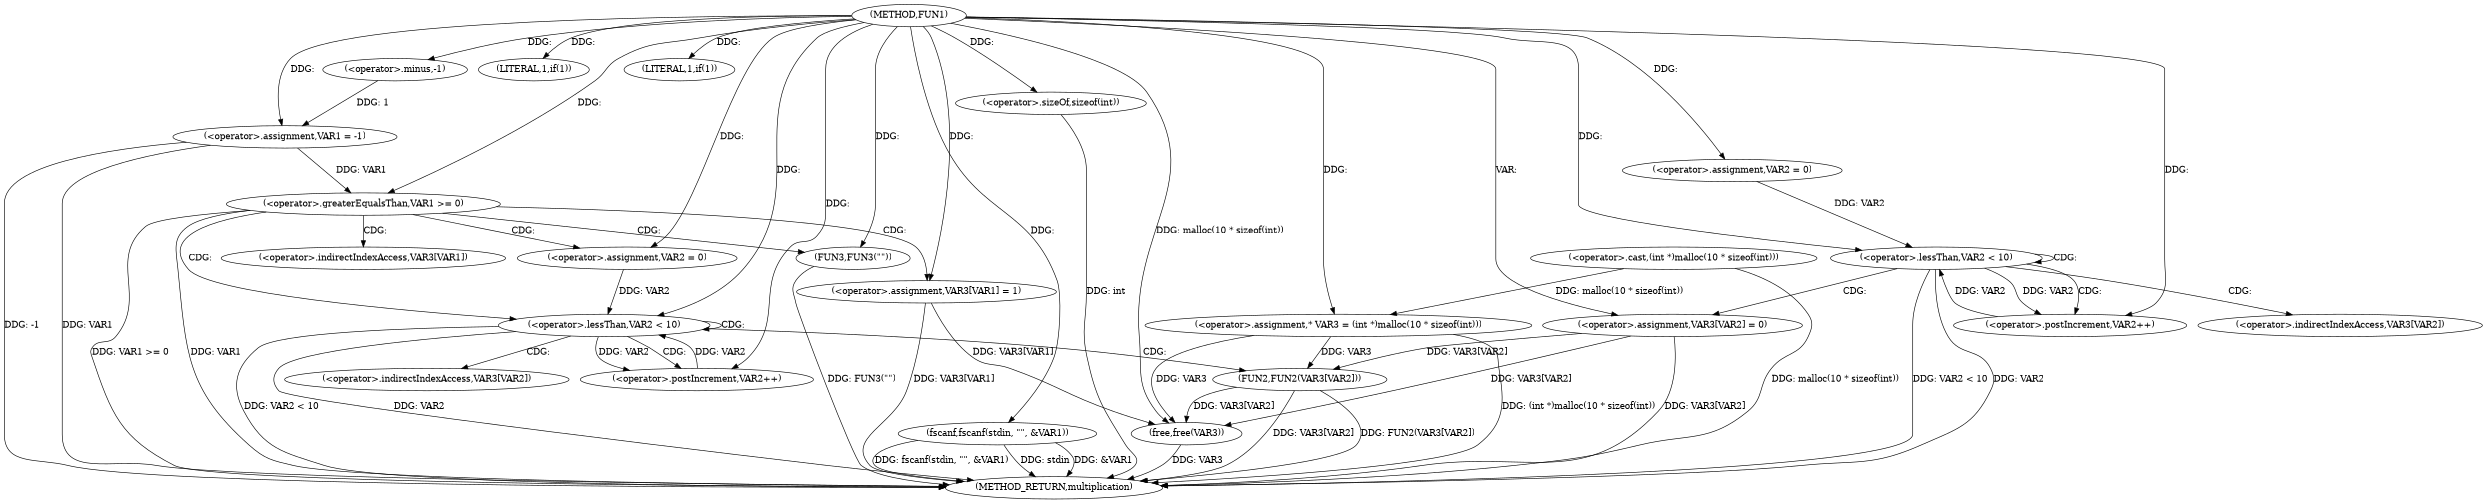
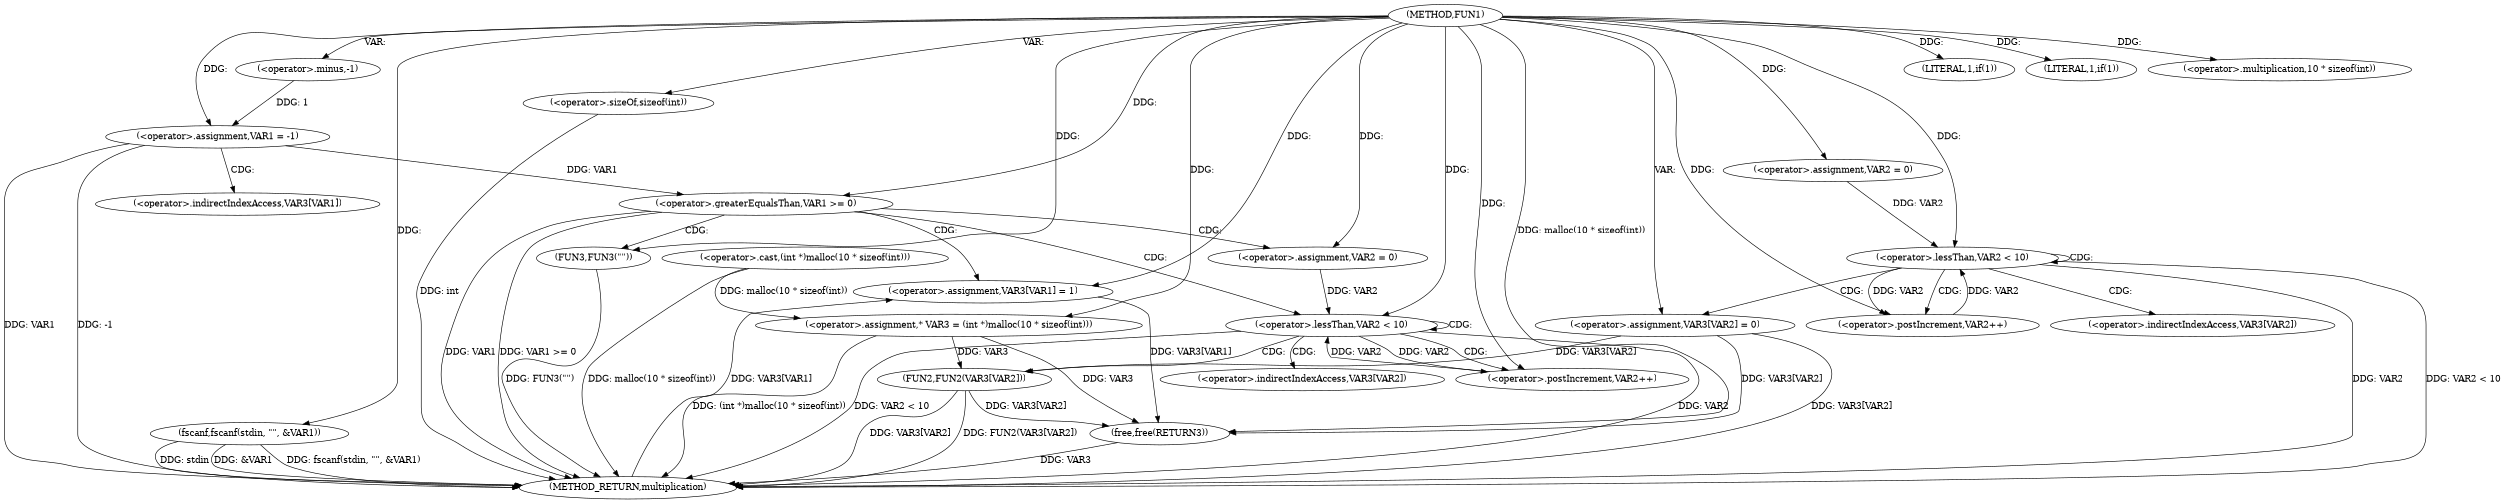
edge "(METHOD,FUN1)" -> "(<operator>.minus,-1)": label "DDG: " -> "VAR: "
edge "(METHOD,FUN1)" -> "(<operator>.sizeOf,sizeof(int))": label "DDG: " -> "VAR: "
node "(<operator>.multiplication,10 * sizeof(int))": added
edge "(<operator>.greaterEqualsThan,VAR1 >= 0)" -> "(<operator>.indirectIndexAccess,VAR3[VAR1])": now "(<operator>.assignment,VAR1 = -1)" -> "(<operator>.indirectIndexAccess,VAR3[VAR1])"
edge "(<operator>.assignment,VAR3[VAR1] = 1)" -> "(METHOD_RETURN,multiplication)": reversed
node "(free,free(VAR3))": label "(free,free(VAR3))" -> "(free,free(RETURN3))"
